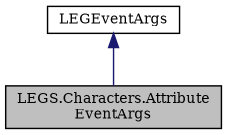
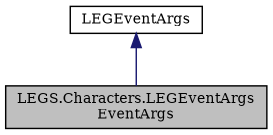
node "LEGS.Characters.Attribute EventArgs": label "LEGS.Characters.Attribute EventArgs" -> "LEGS.Characters.LEGEventArgs EventArgs"
